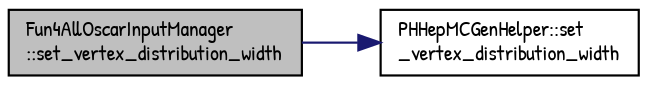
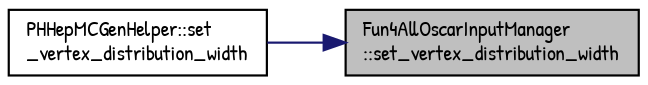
edge "Fun4AllOscarInputManager ::set_vertex_distribution_width" -> "PHHepMCGenHelper::set _vertex_distribution_width": reversed
